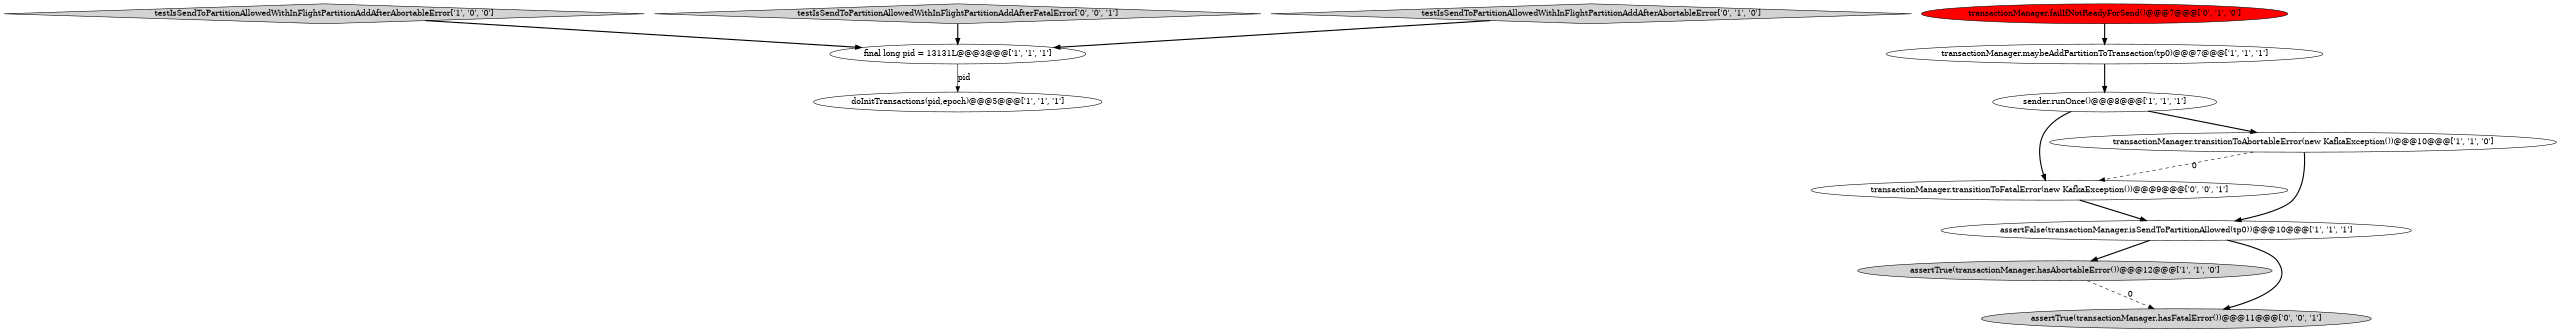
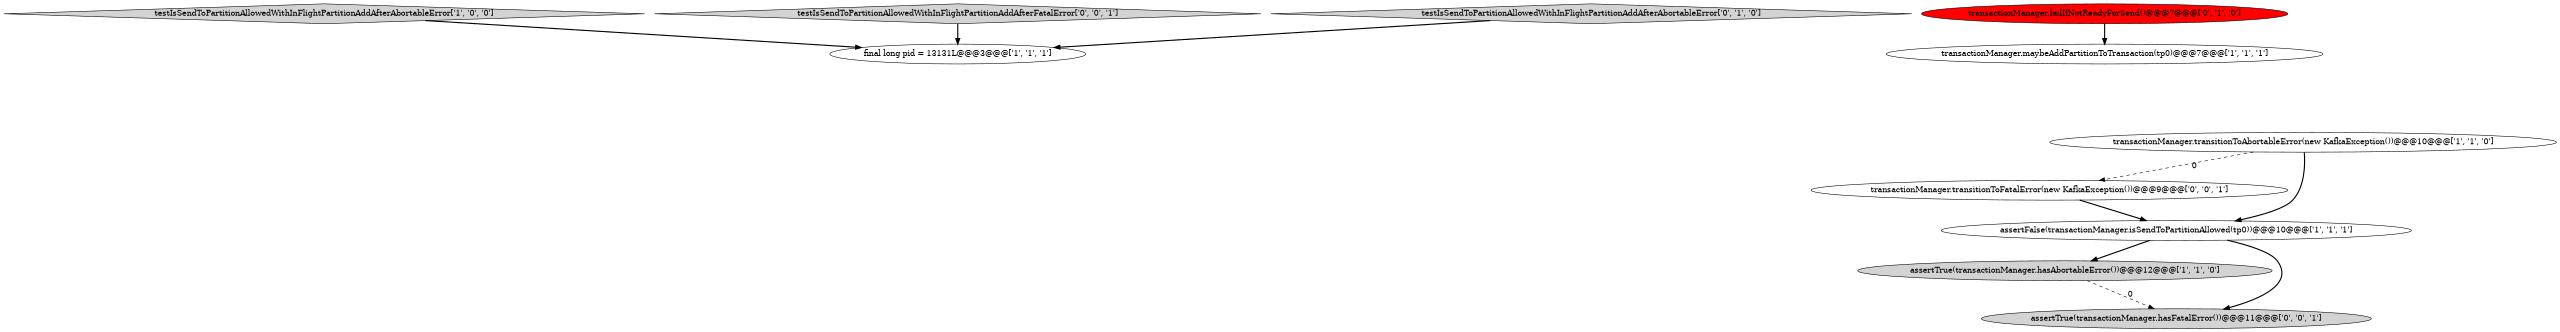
node "doInitTransactions(pid,epoch)@@@5@@@['1', '1', '1']": removed
node "sender.runOnce()@@@8@@@['1', '1', '1']": removed
